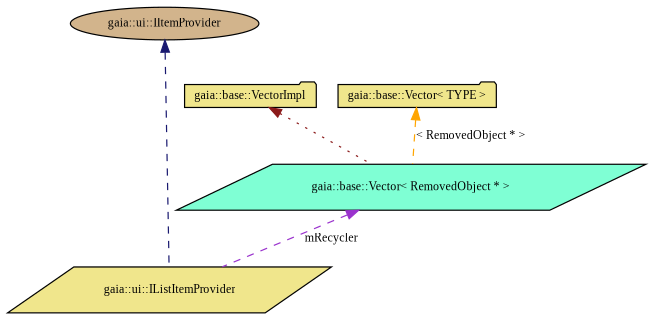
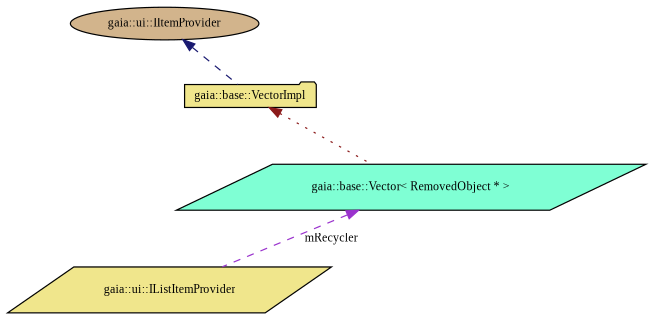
node "gaia::base::Vector< TYPE >": removed
edge "gaia::ui::IListItemProvider" -> "gaia::ui::IItemProvider": now "gaia::base::VectorImpl" -> "gaia::ui::IItemProvider"
